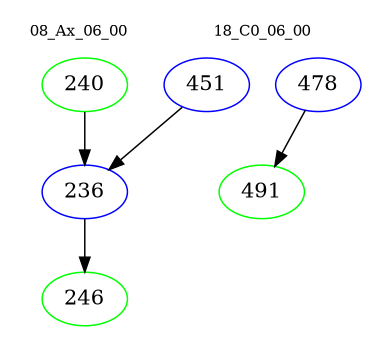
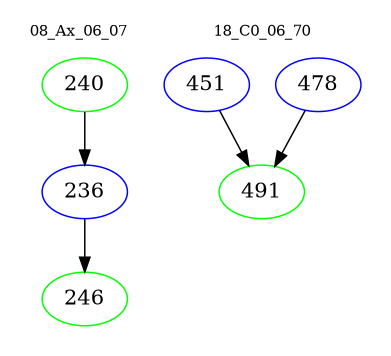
cluster "08_Ax_06_00": label "08_Ax_06_00" -> "08_Ax_06_07"
cluster "18_C0_06_00": label "18_C0_06_00" -> "18_C0_06_70"
edge "451" -> "236": now "451" -> "491"
